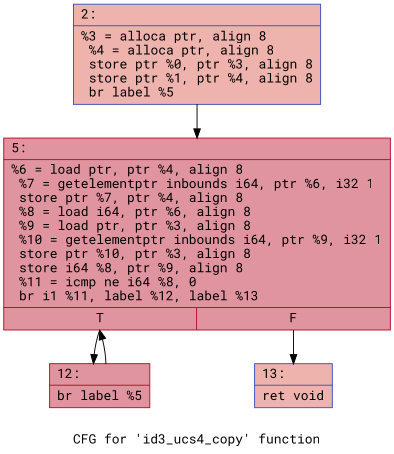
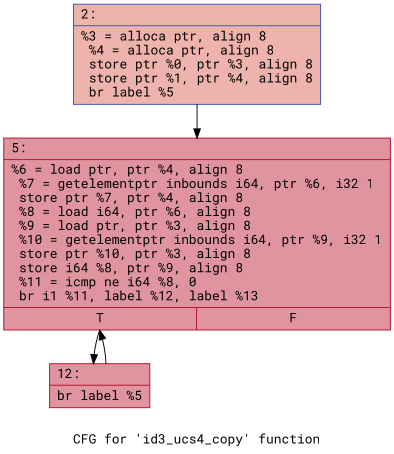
node "13:": removed
